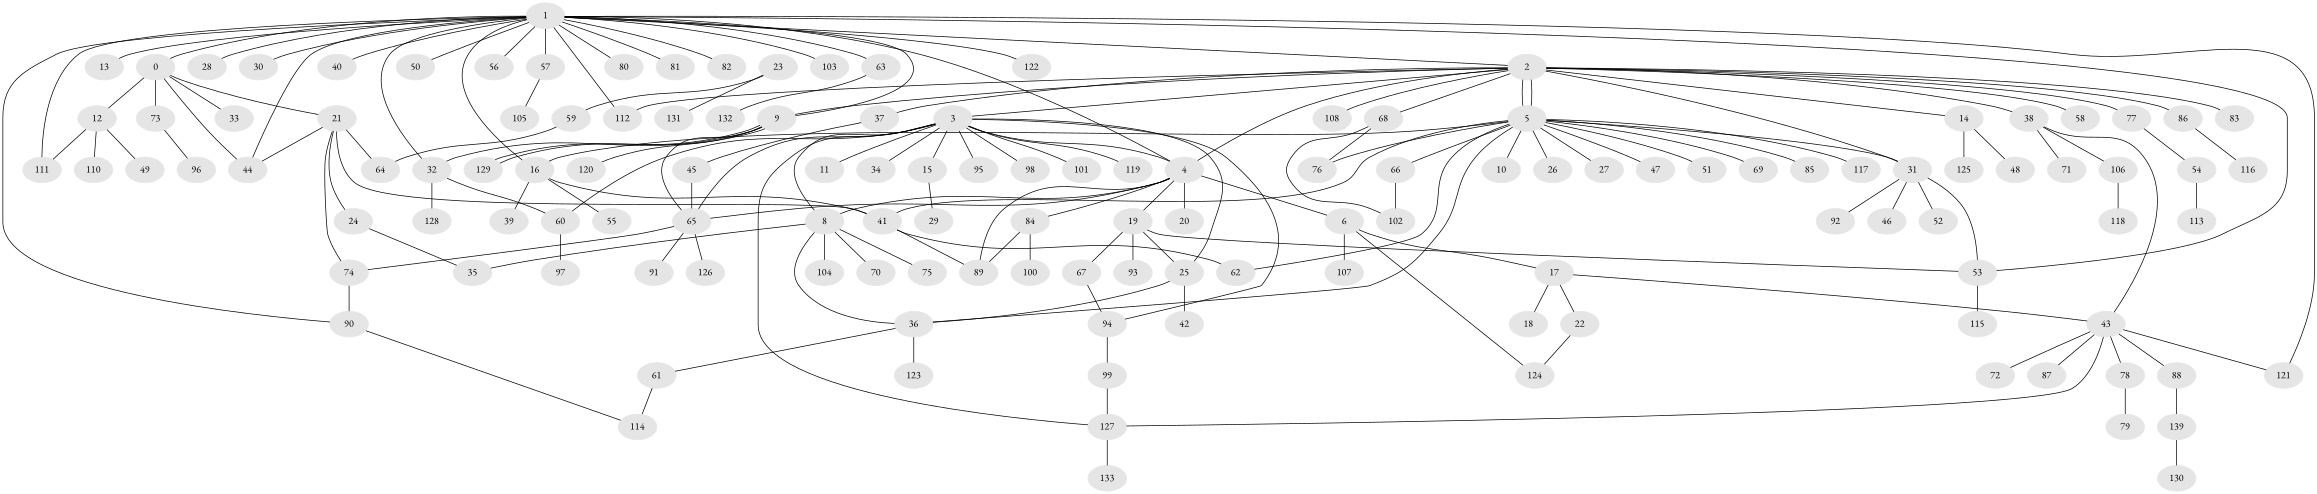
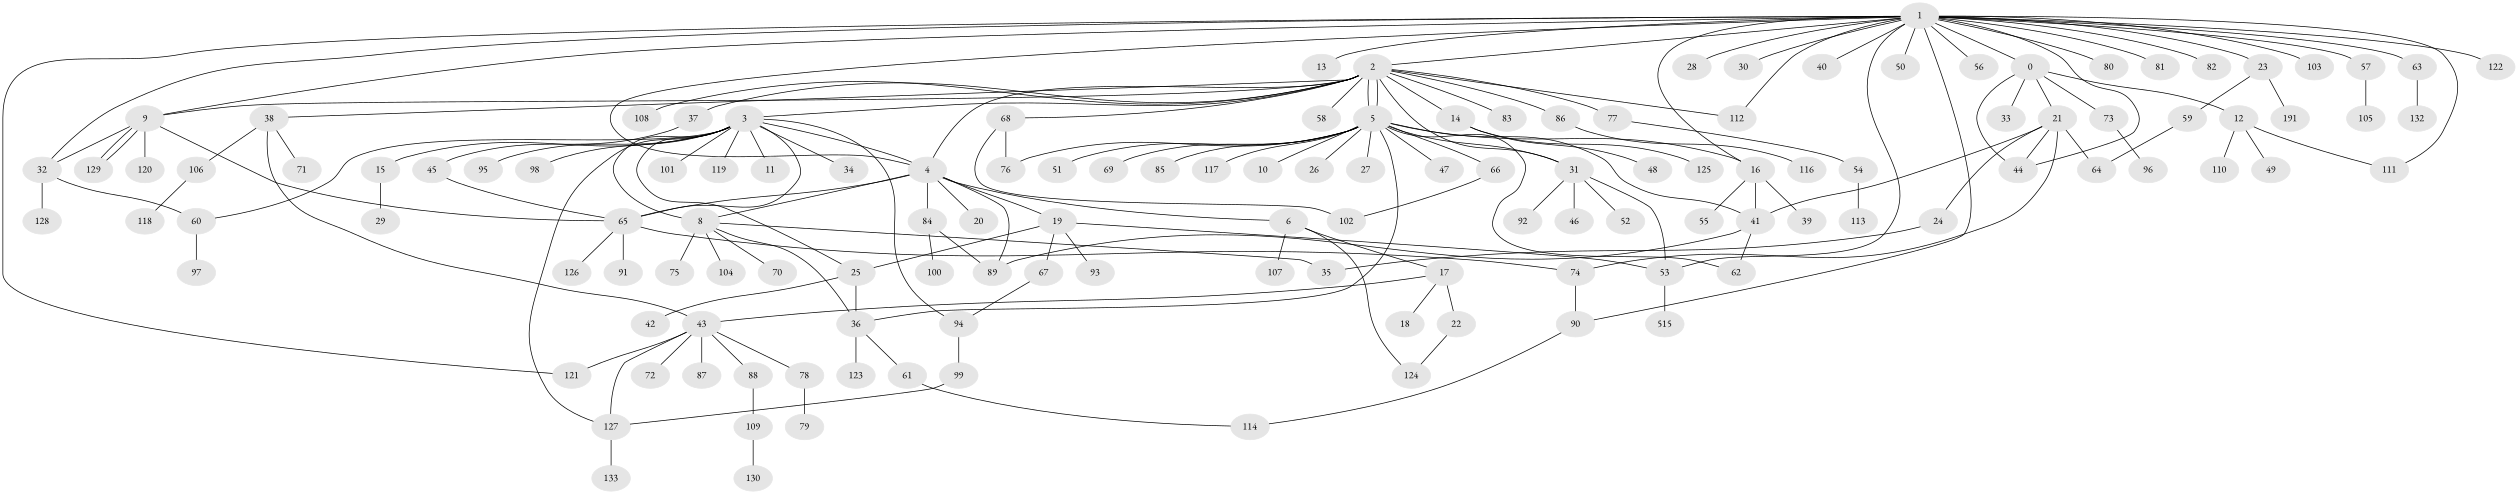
edge "1" -- "23": added
node "131": label "131" -> "191"
node "115": label "115" -> "515"
node "139": label "139" -> "109"
